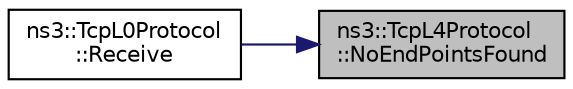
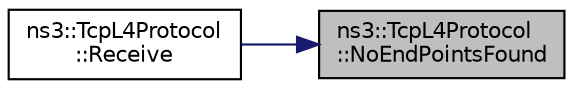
node "ns3::TcpL0Protocol ::Receive": label "ns3::TcpL0Protocol ::Receive" -> "ns3::TcpL4Protocol ::Receive"
